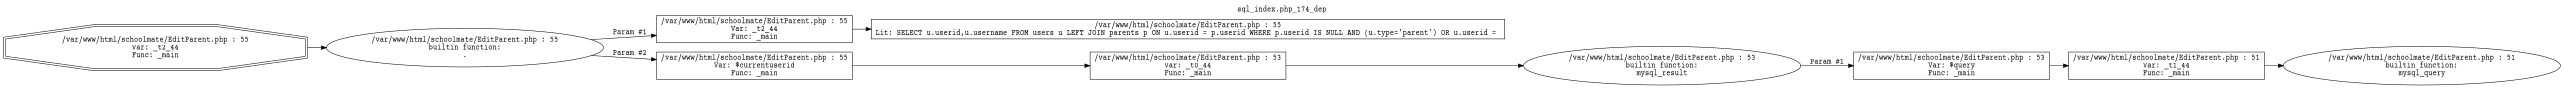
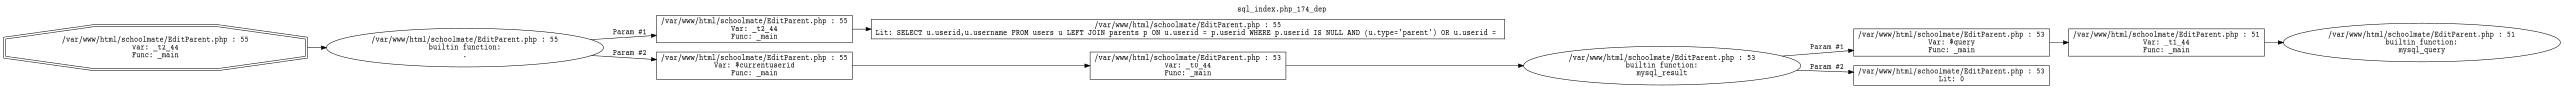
node "/var/www/html/schoolmate/EditParent.php : 53 Lit: 0": added
